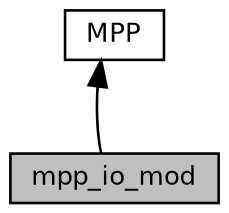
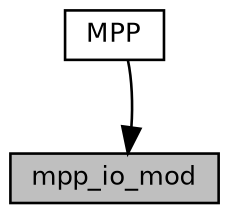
edge "mpp_io_mod" -> "MPP": reversed
